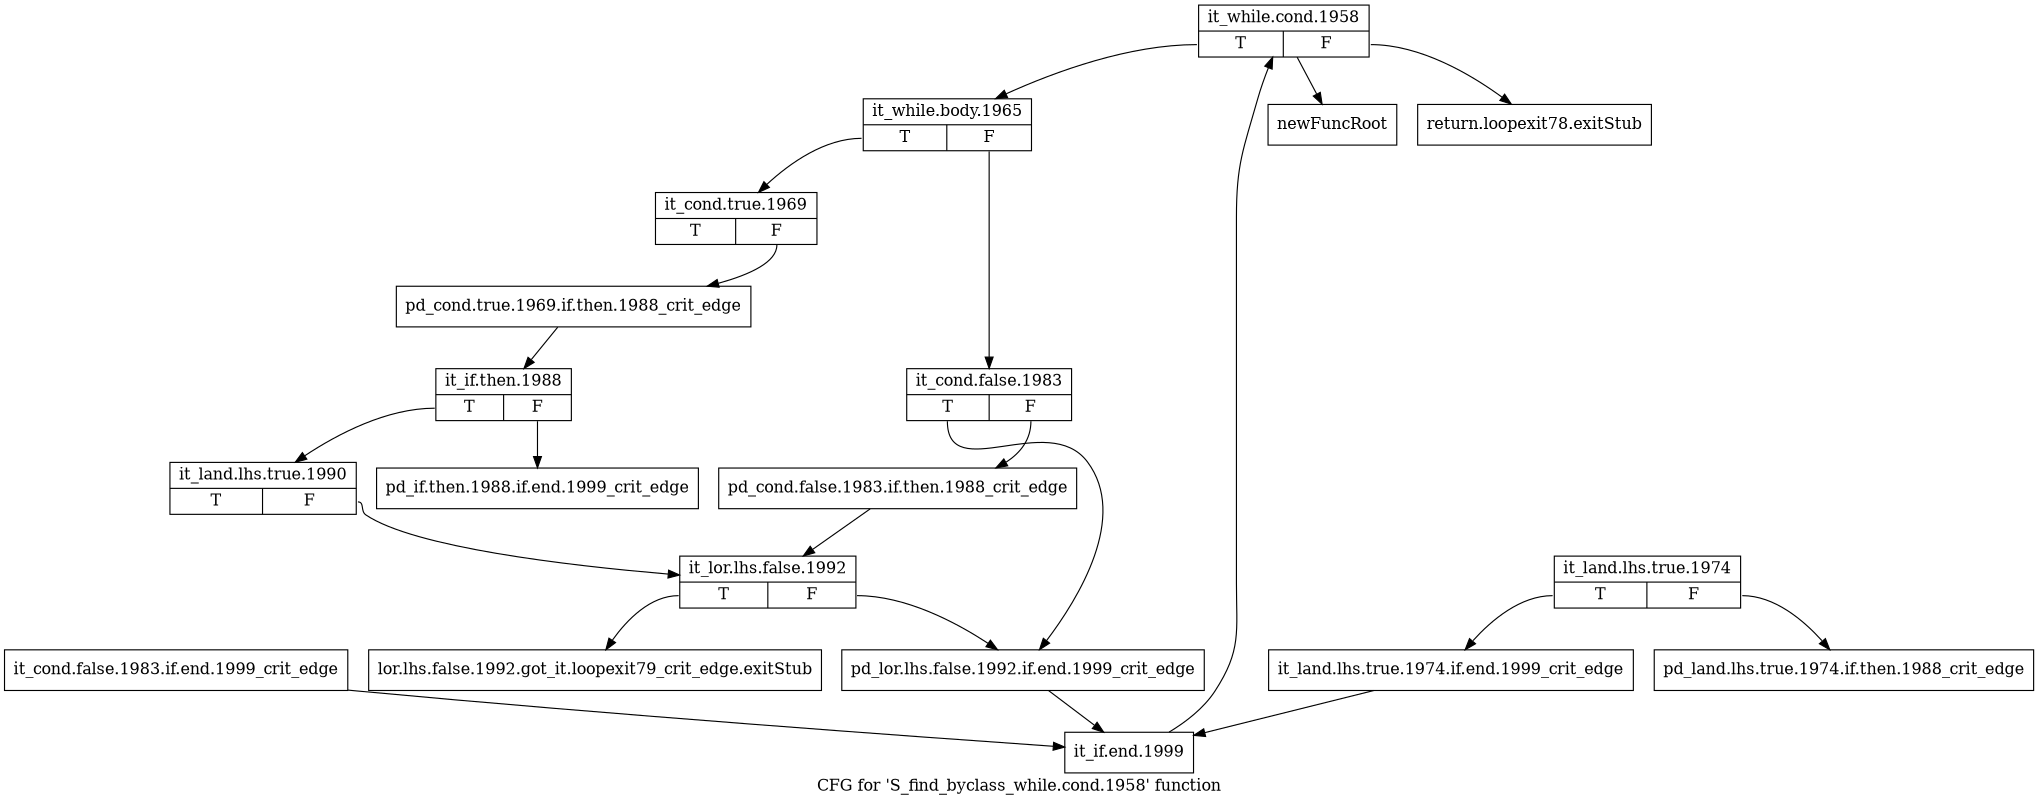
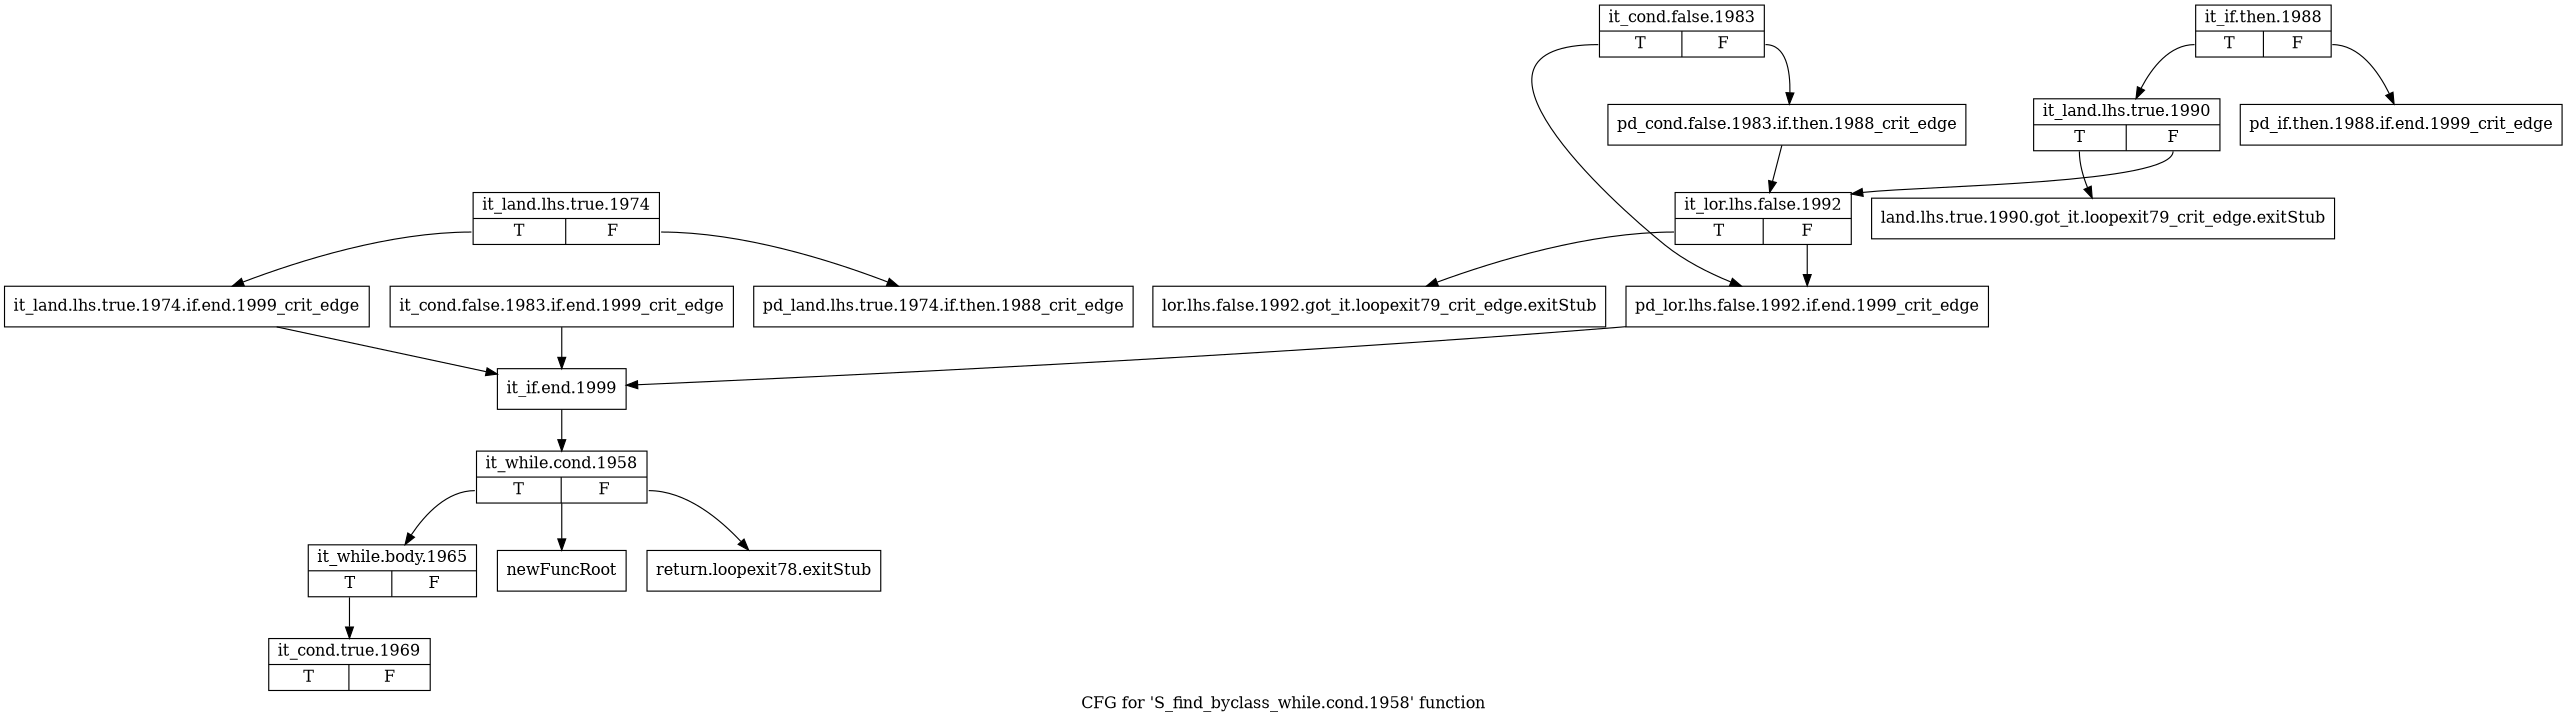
node "land.lhs.true.1990.got_it.loopexit79_crit_edge.exitStub": added
edge "it_while.body.1965" -> "it_cond.false.1983": removed
node "pd_cond.true.1969.if.then.1988_crit_edge": removed
